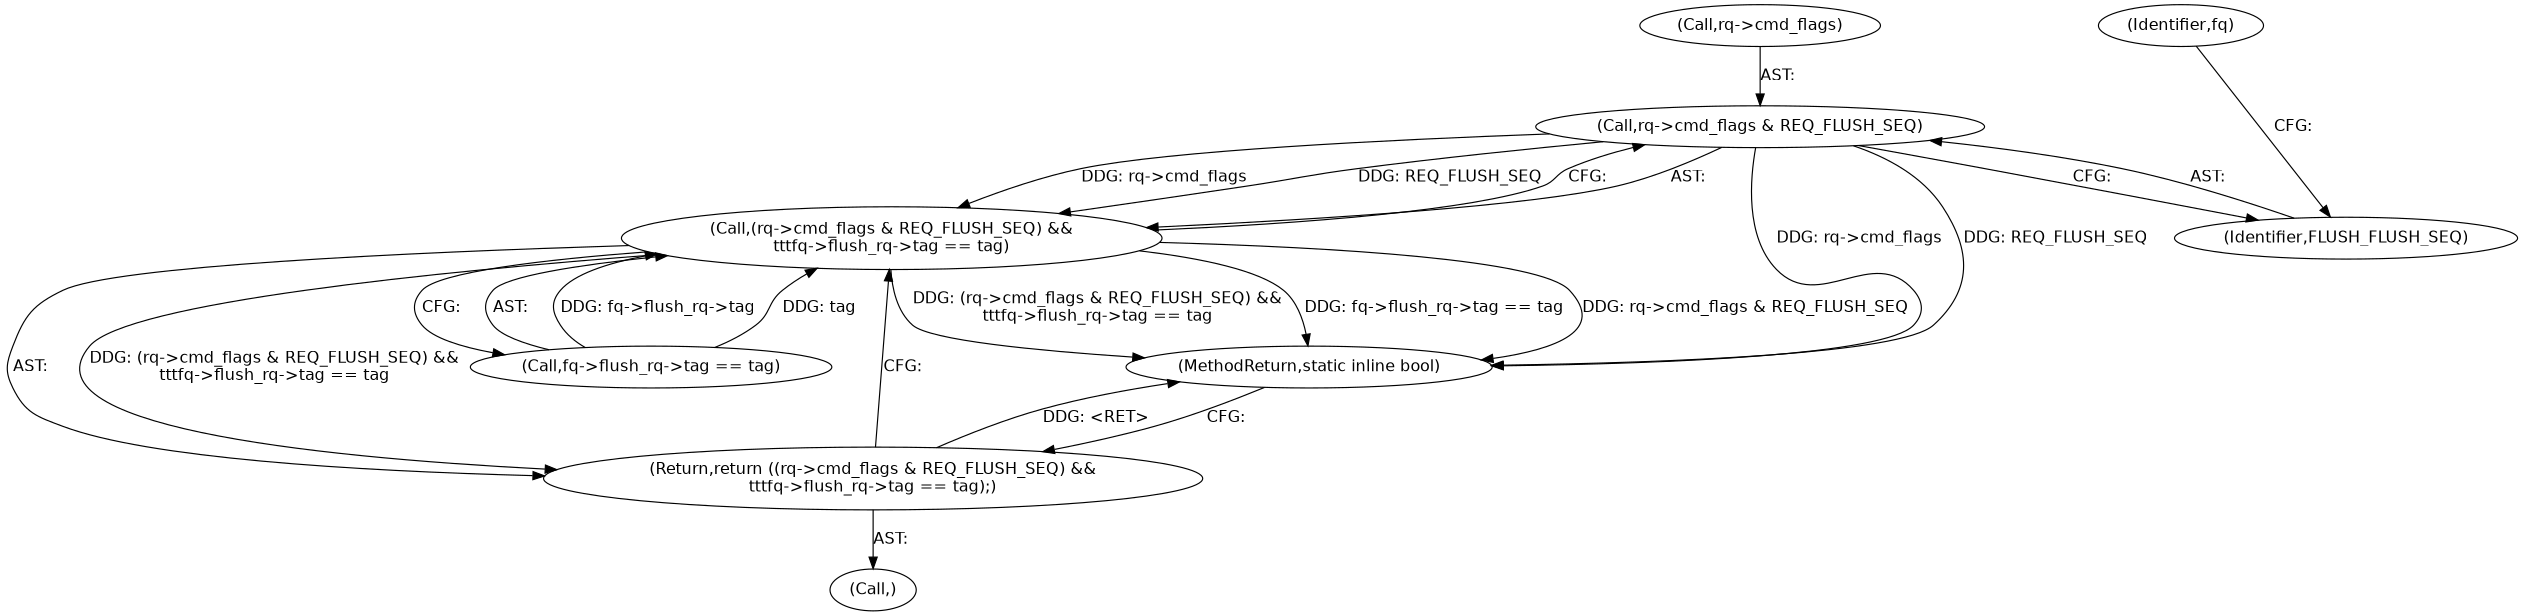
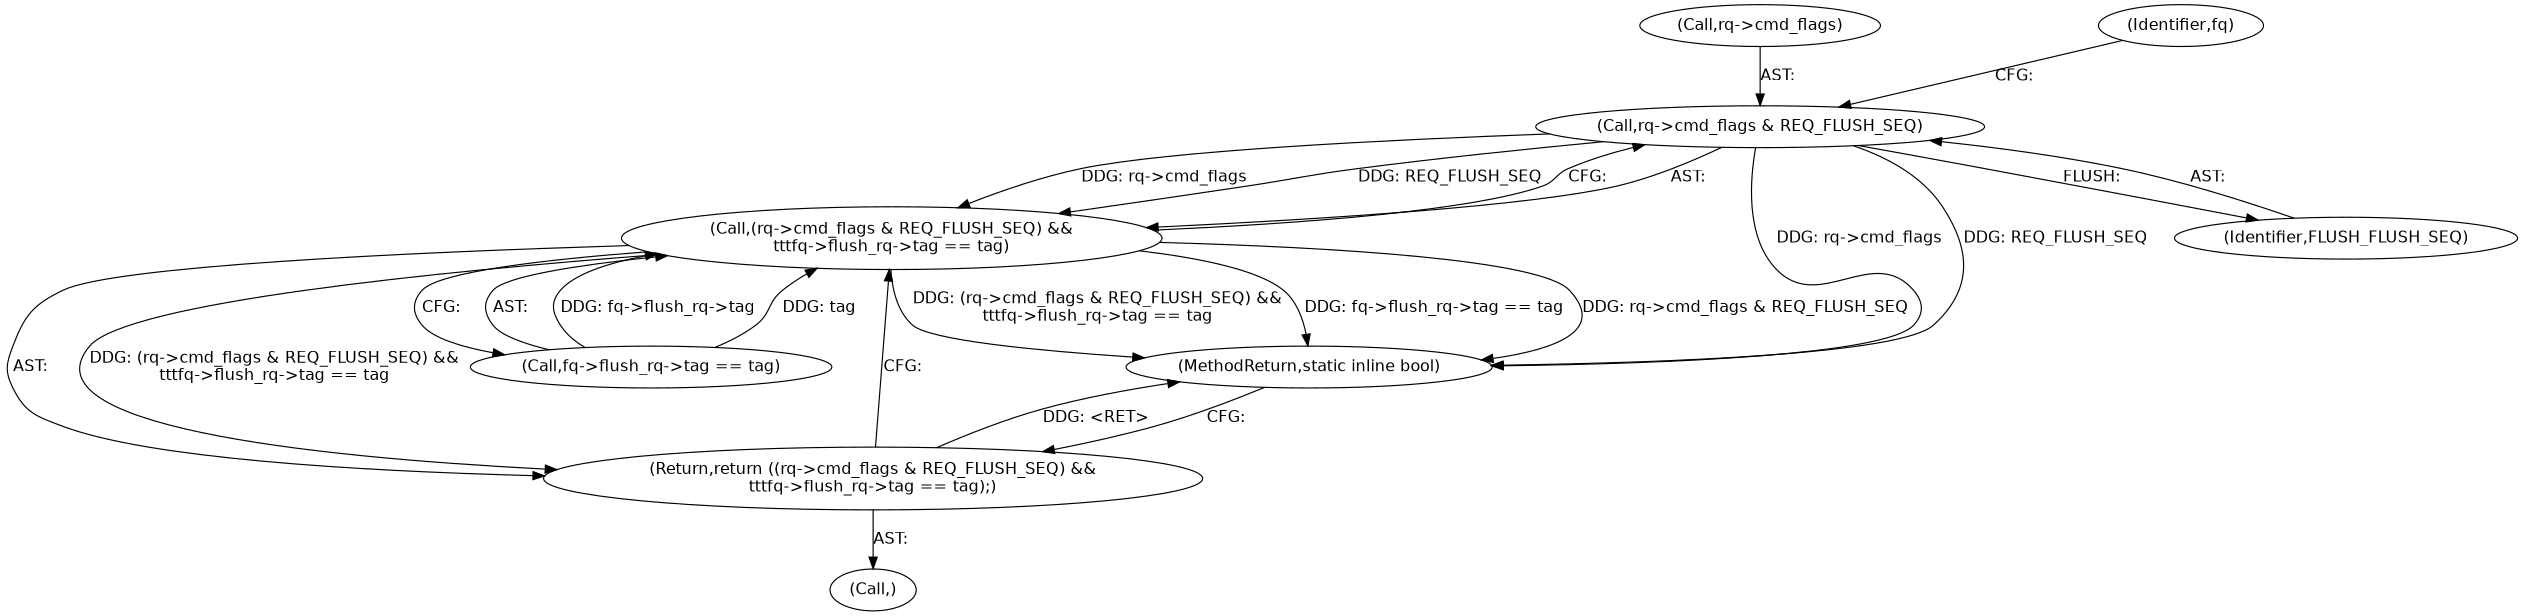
edge "(Identifier,fq)" -> "(Identifier,FLUSH_FLUSH_SEQ)": now "(Identifier,fq)" -> "(Call,rq->cmd_flags & REQ_FLUSH_SEQ)"
edge "(Call,rq->cmd_flags & REQ_FLUSH_SEQ)" -> "(Identifier,FLUSH_FLUSH_SEQ)": label "CFG: " -> "FLUSH: "
